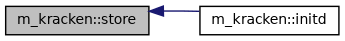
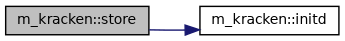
edge "m_kracken::initd" -> "m_kracken::store": reversed
